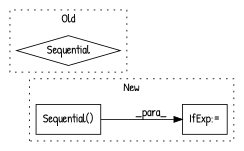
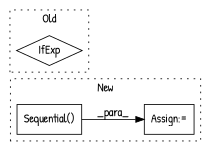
node "Sequential": label "Sequential" -> "IfExp"
node "IfExp:=": label "IfExp:=" -> "Assign:="
